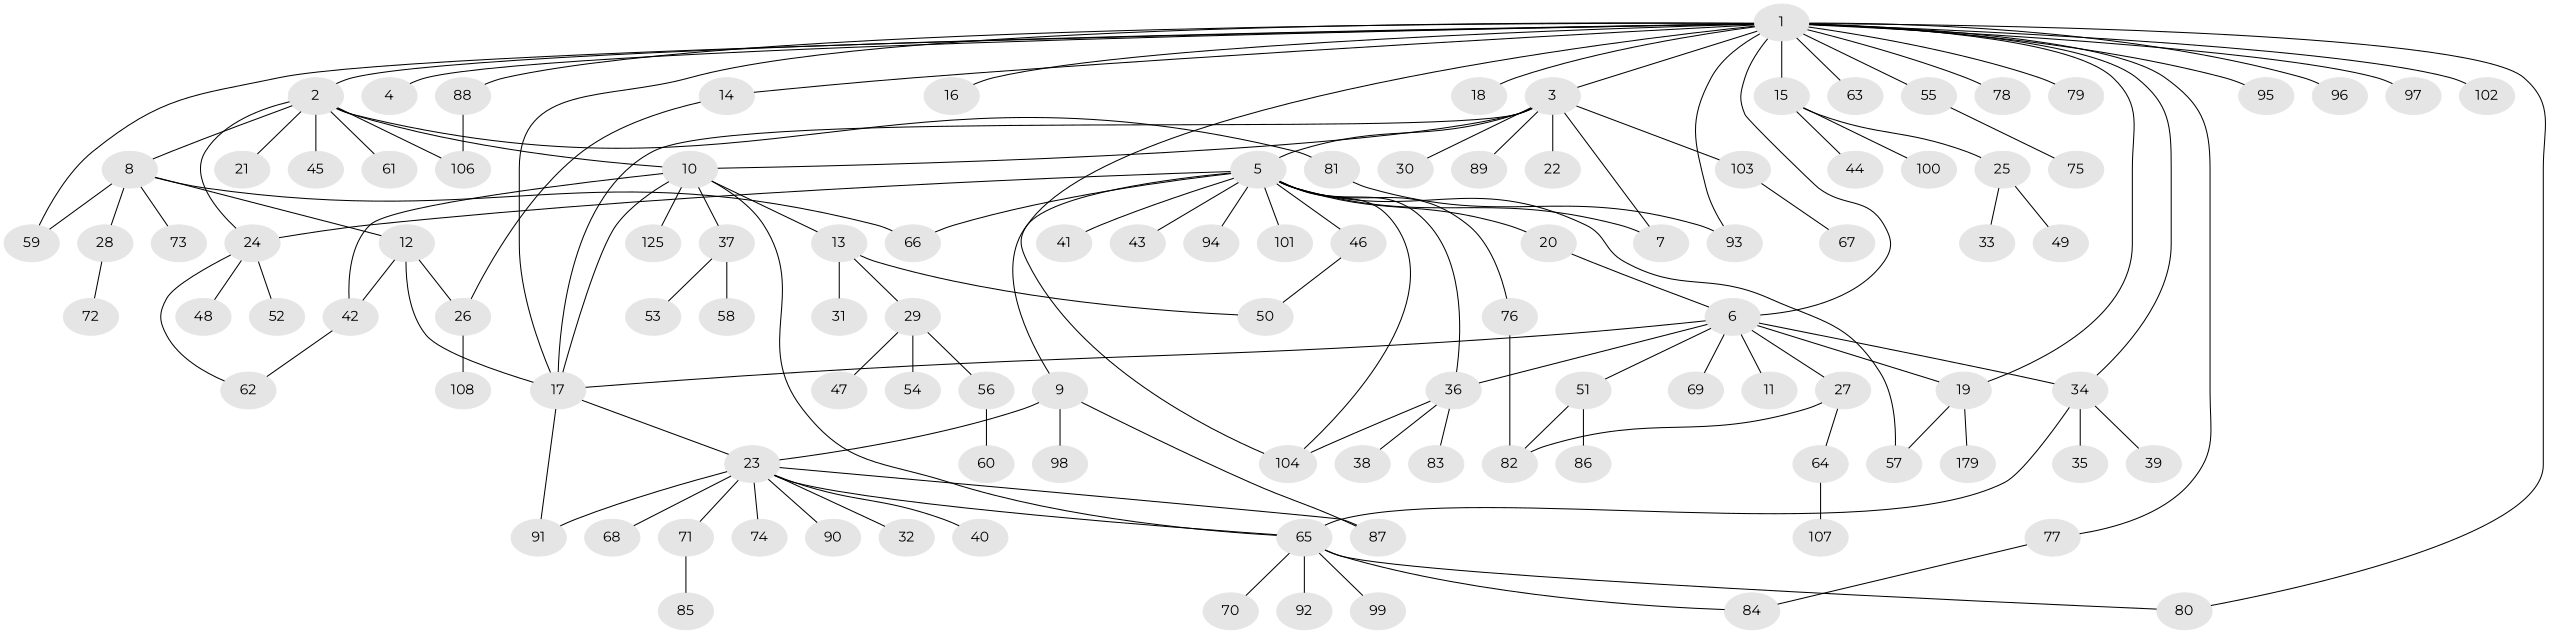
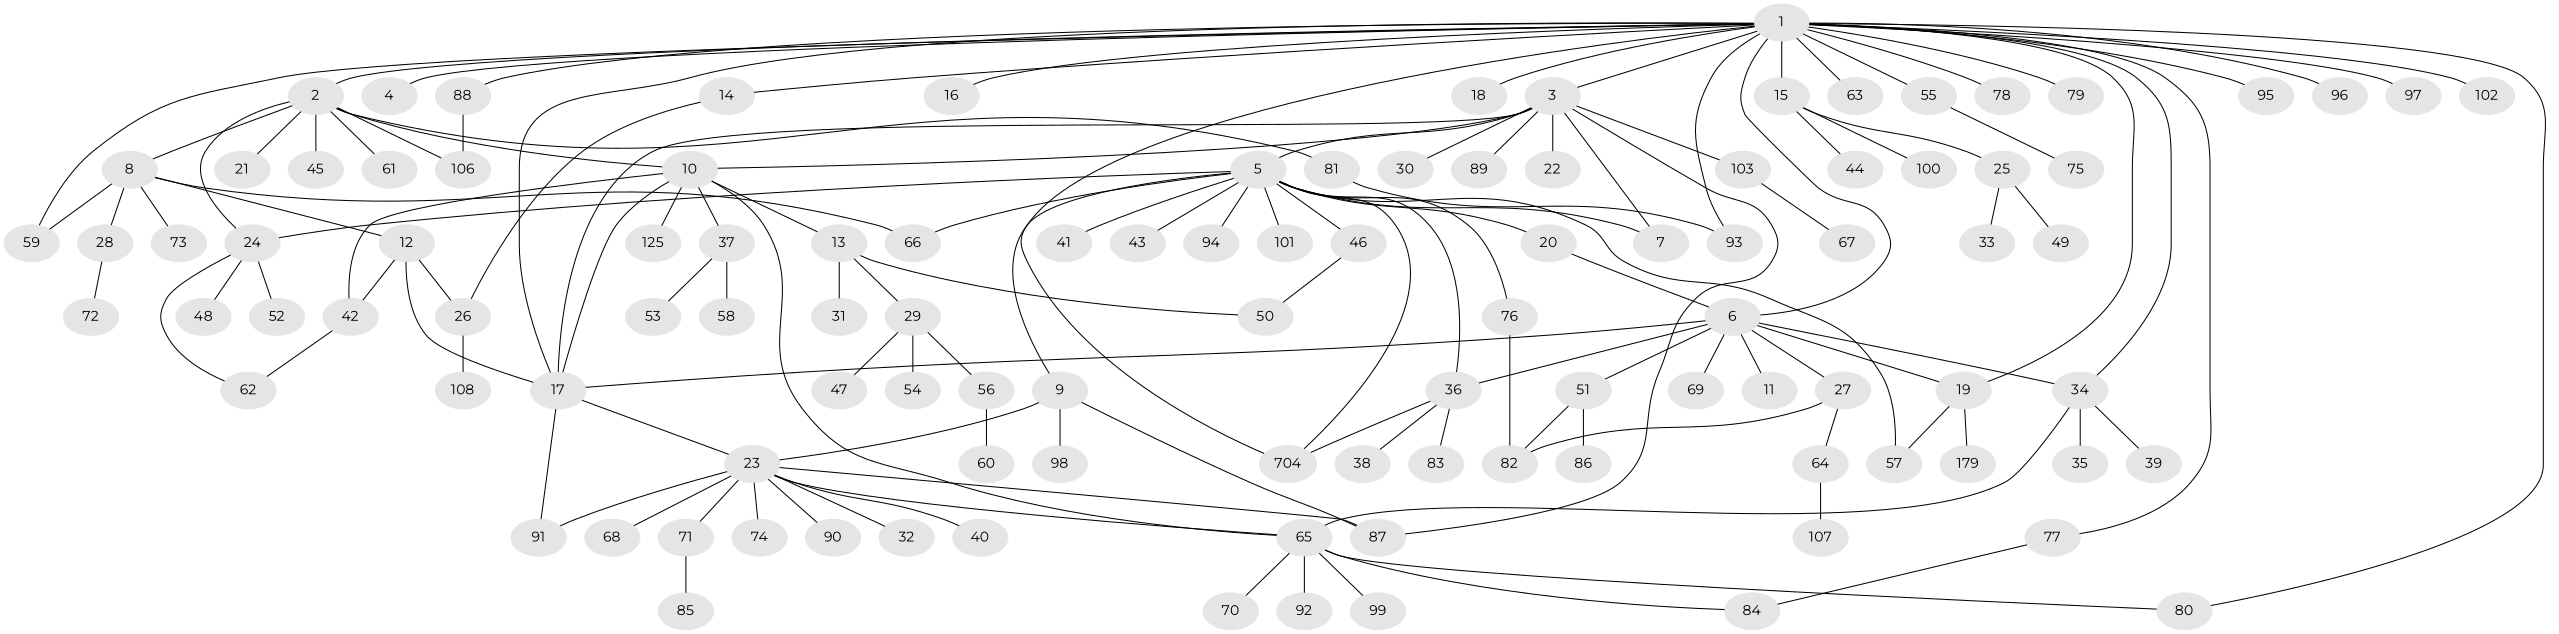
edge "3" -- "87": added
node "104": label "104" -> "704"
